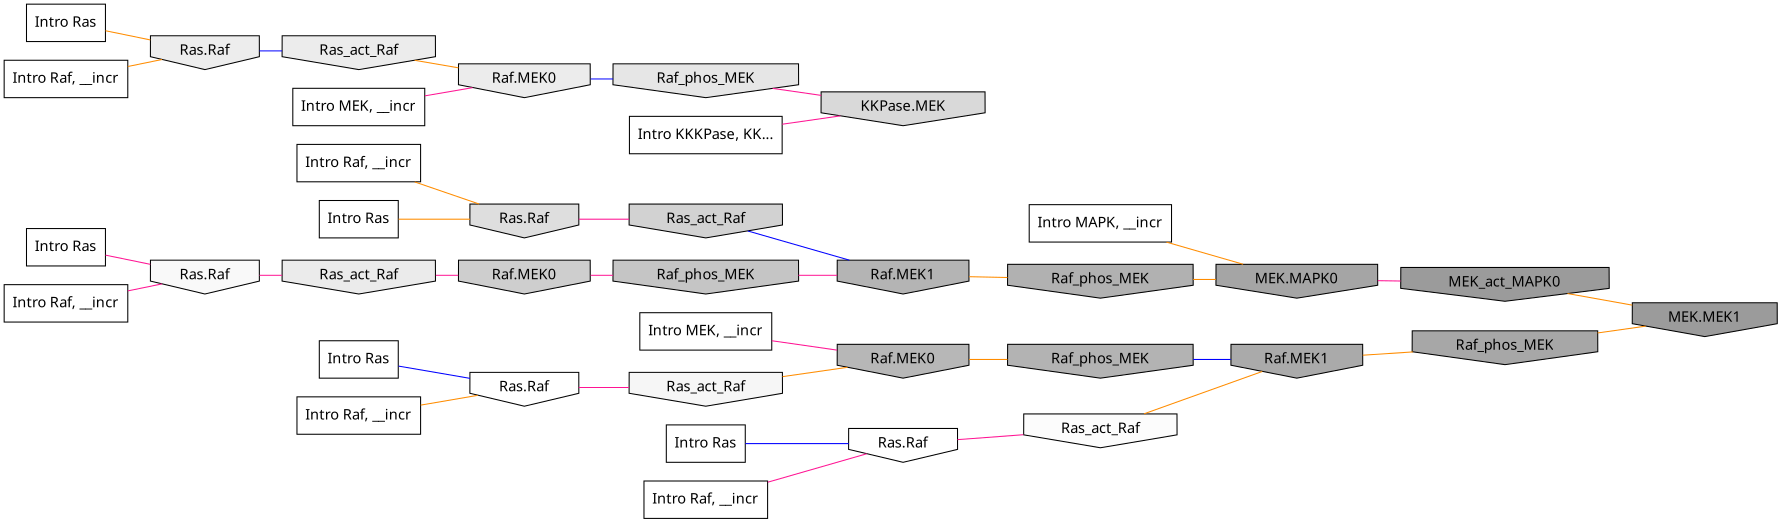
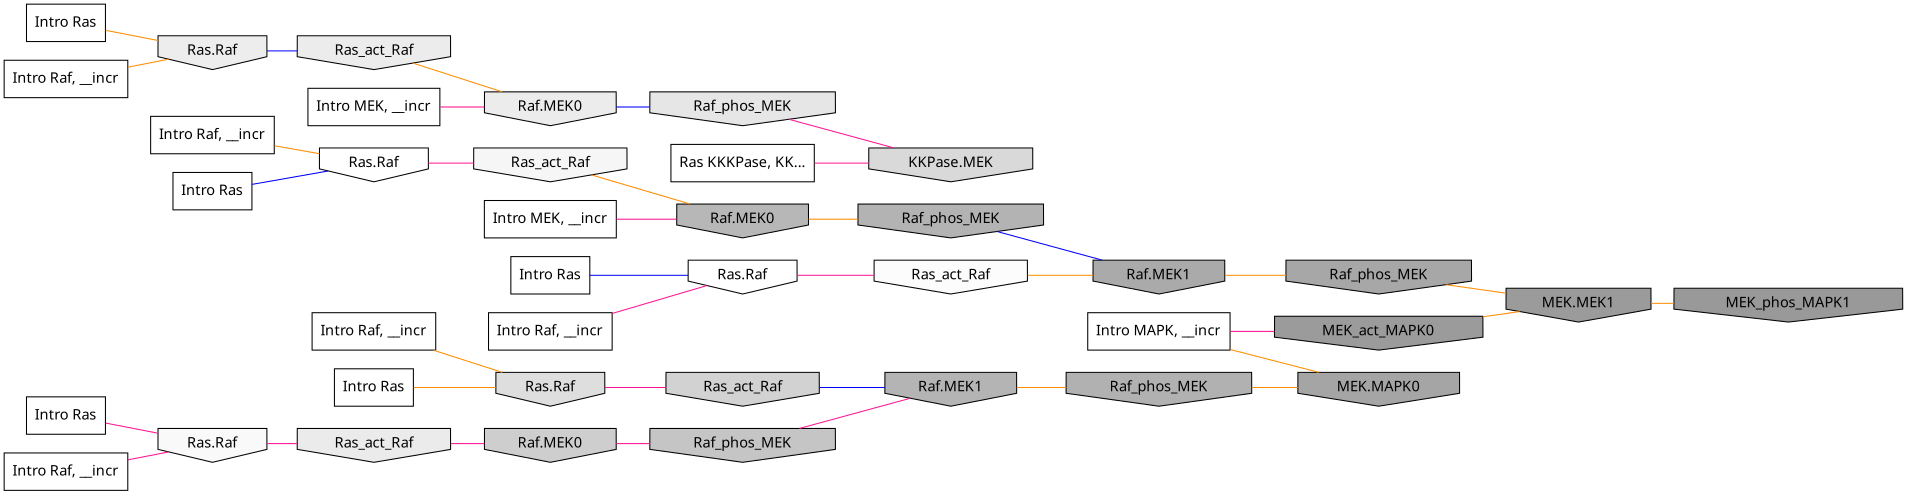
node "Intro KKKPase, KK...": label "Intro KKKPase, KK..." -> "Ras KKKPase, KK..."
edge "MEK.MAPK0" -- "MEK_act_MAPK0": now "Intro MAPK, __incr" -- "MEK_act_MAPK0"
node "MEK_phos_MAPK1": added
